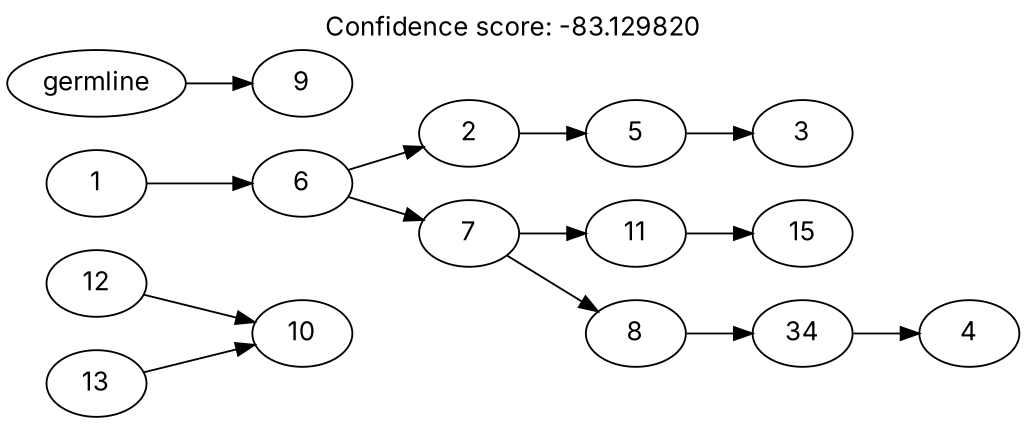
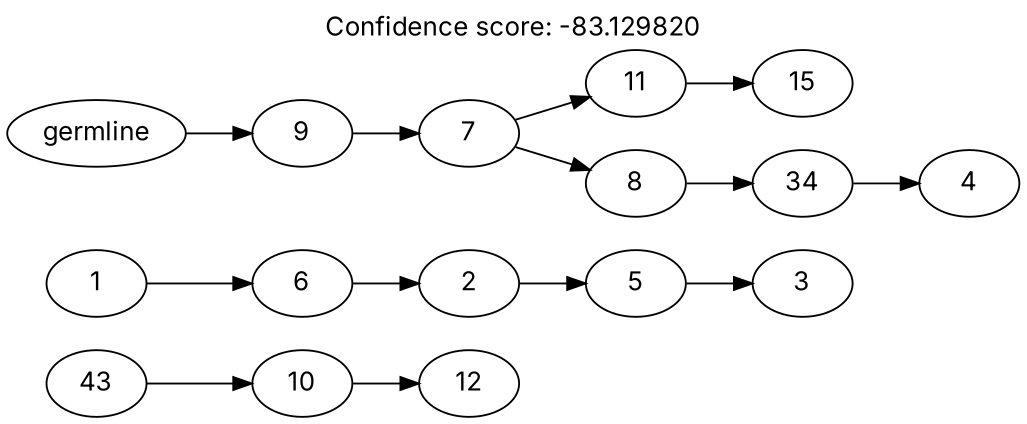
edge "6" -> "7": now "9" -> "7"
edge "12" -> "10": reversed
node "13": label "13" -> "43"
